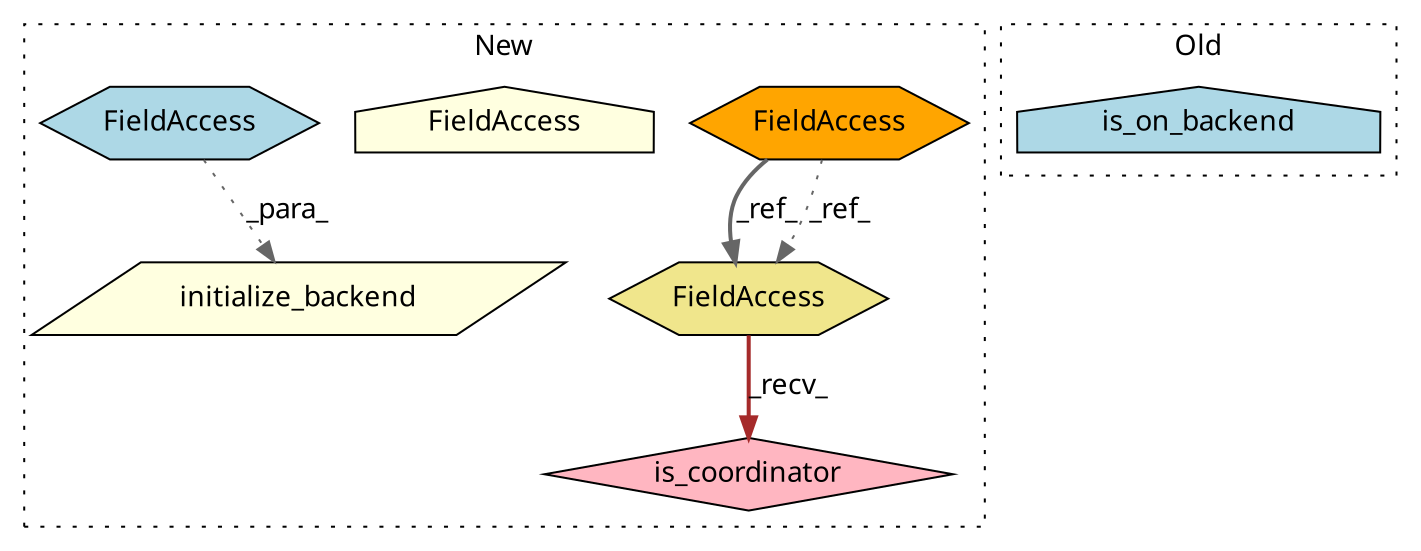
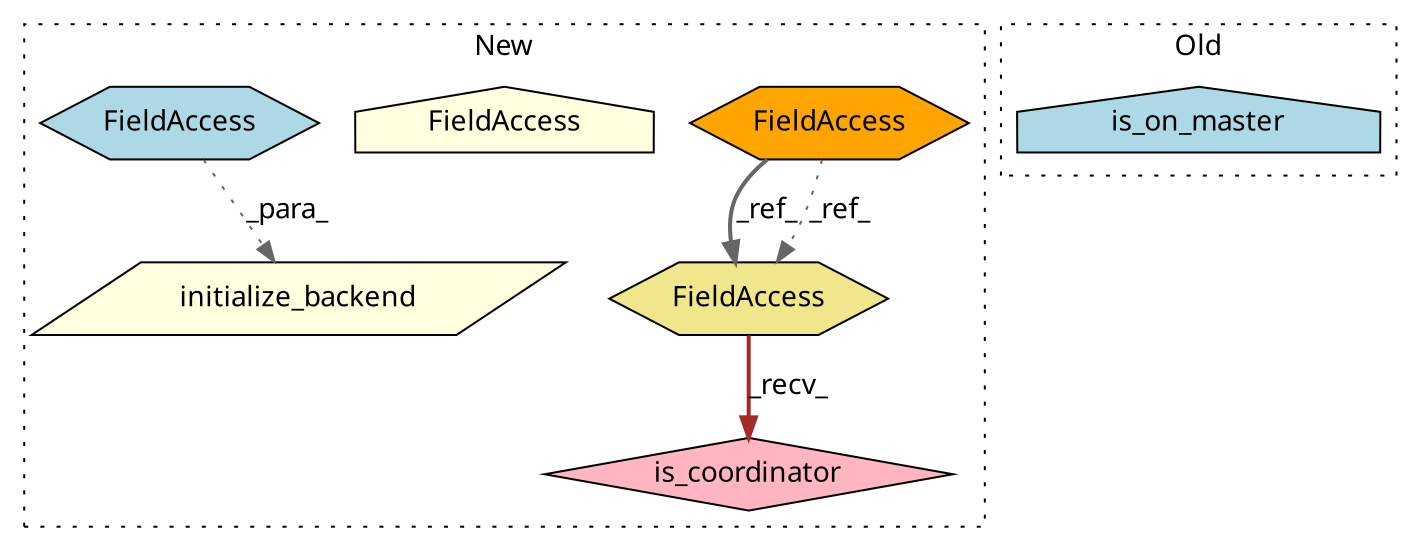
node "is_on_backend": label "is_on_backend" -> "is_on_master"
